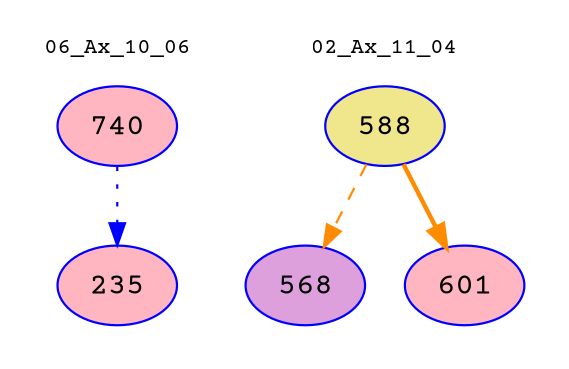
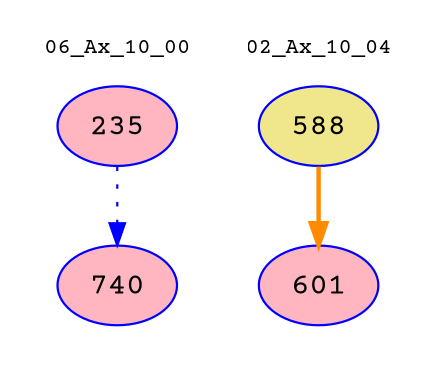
cluster "06_Ax_10_06": label "06_Ax_10_06" -> "06_Ax_10_00"
cluster "02_Ax_11_04": label "02_Ax_11_04" -> "02_Ax_10_04"
edge "740" -> "235": reversed
node "568": removed
